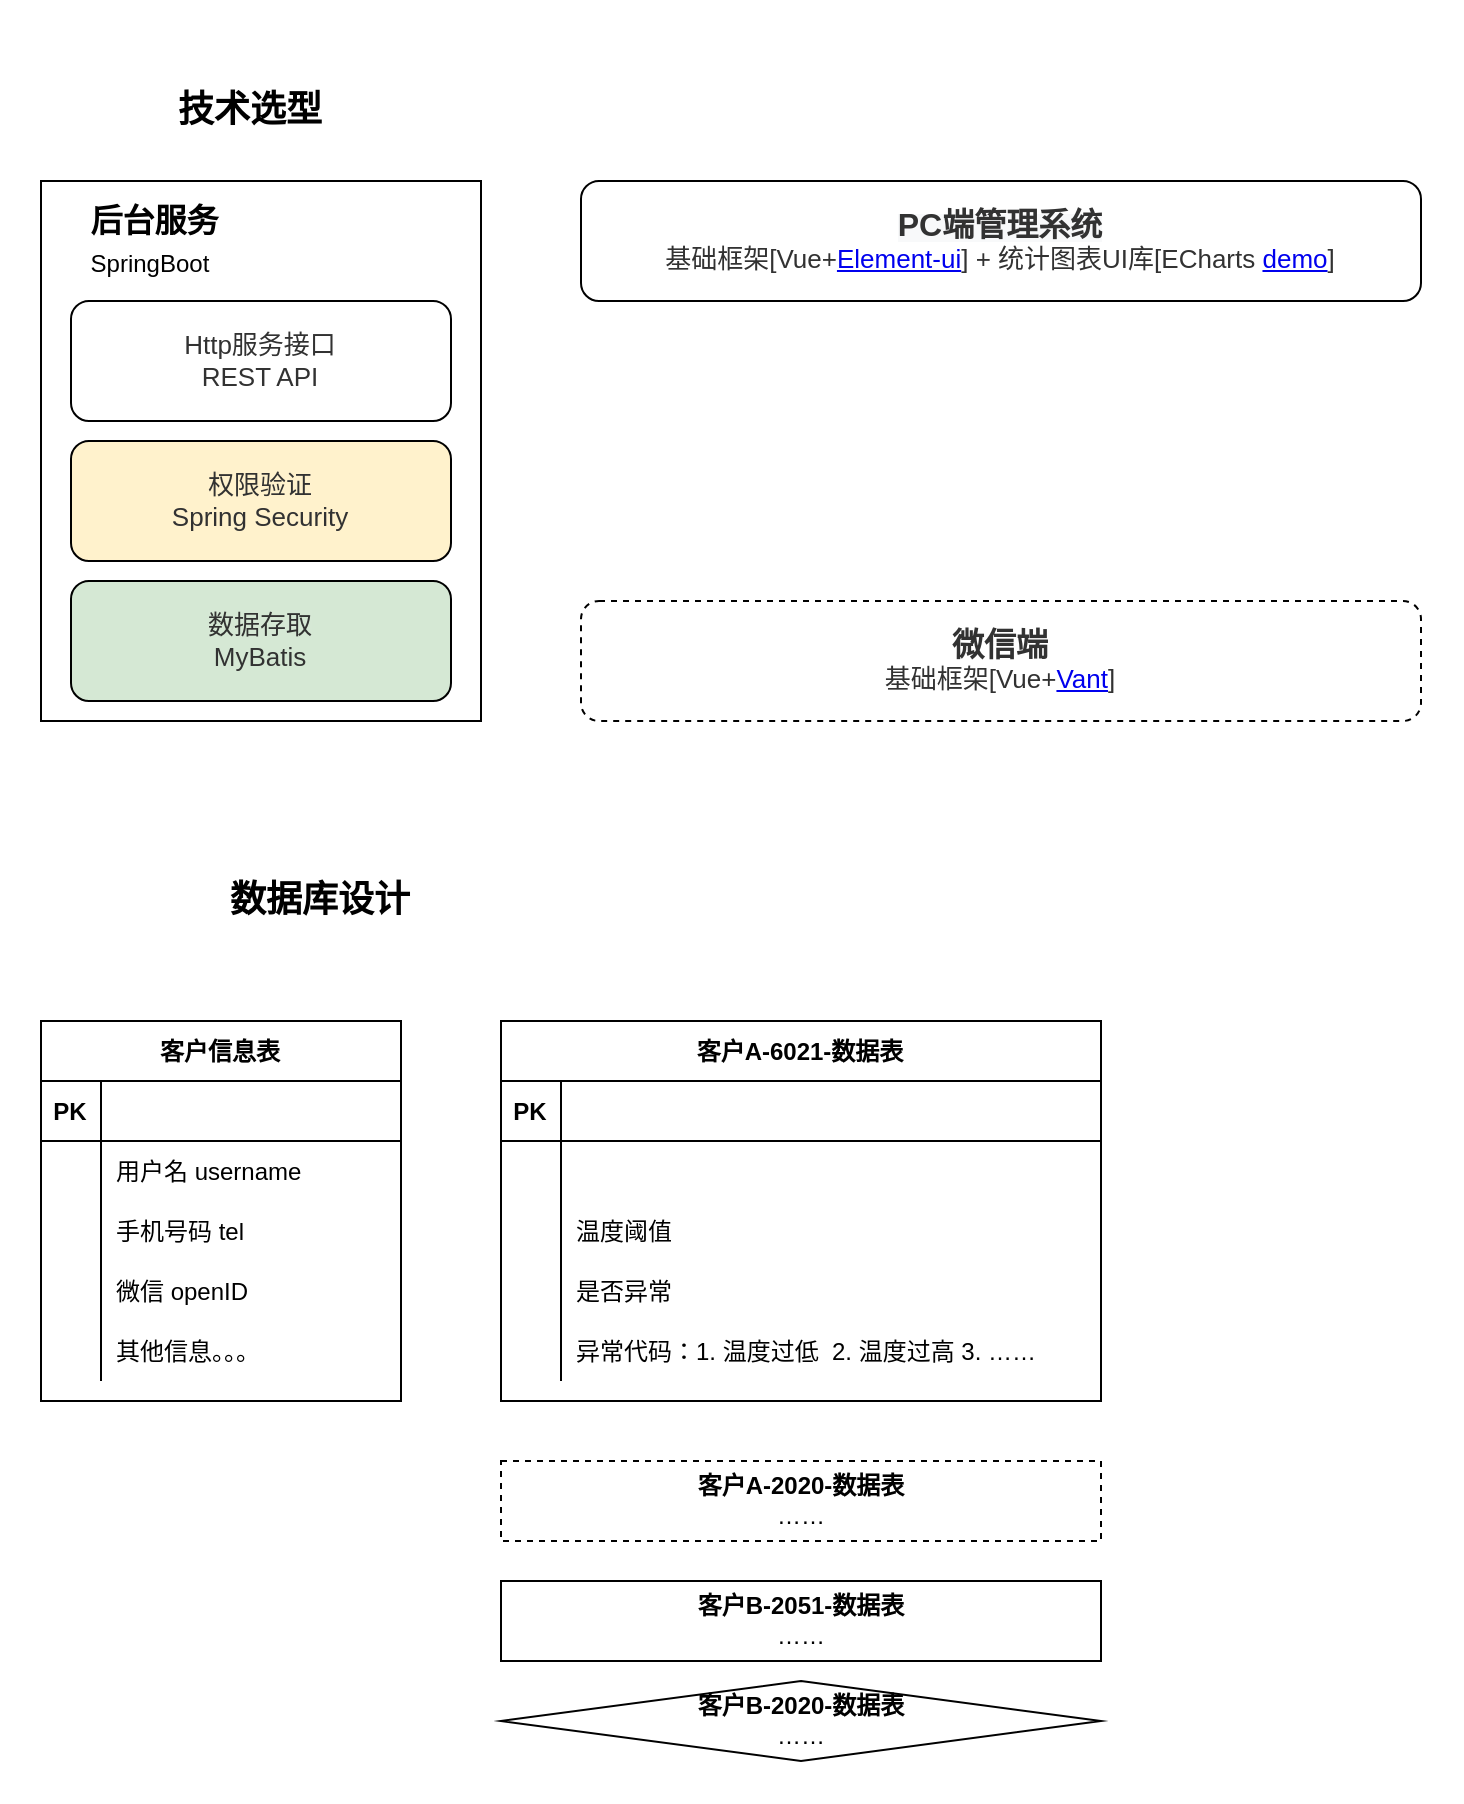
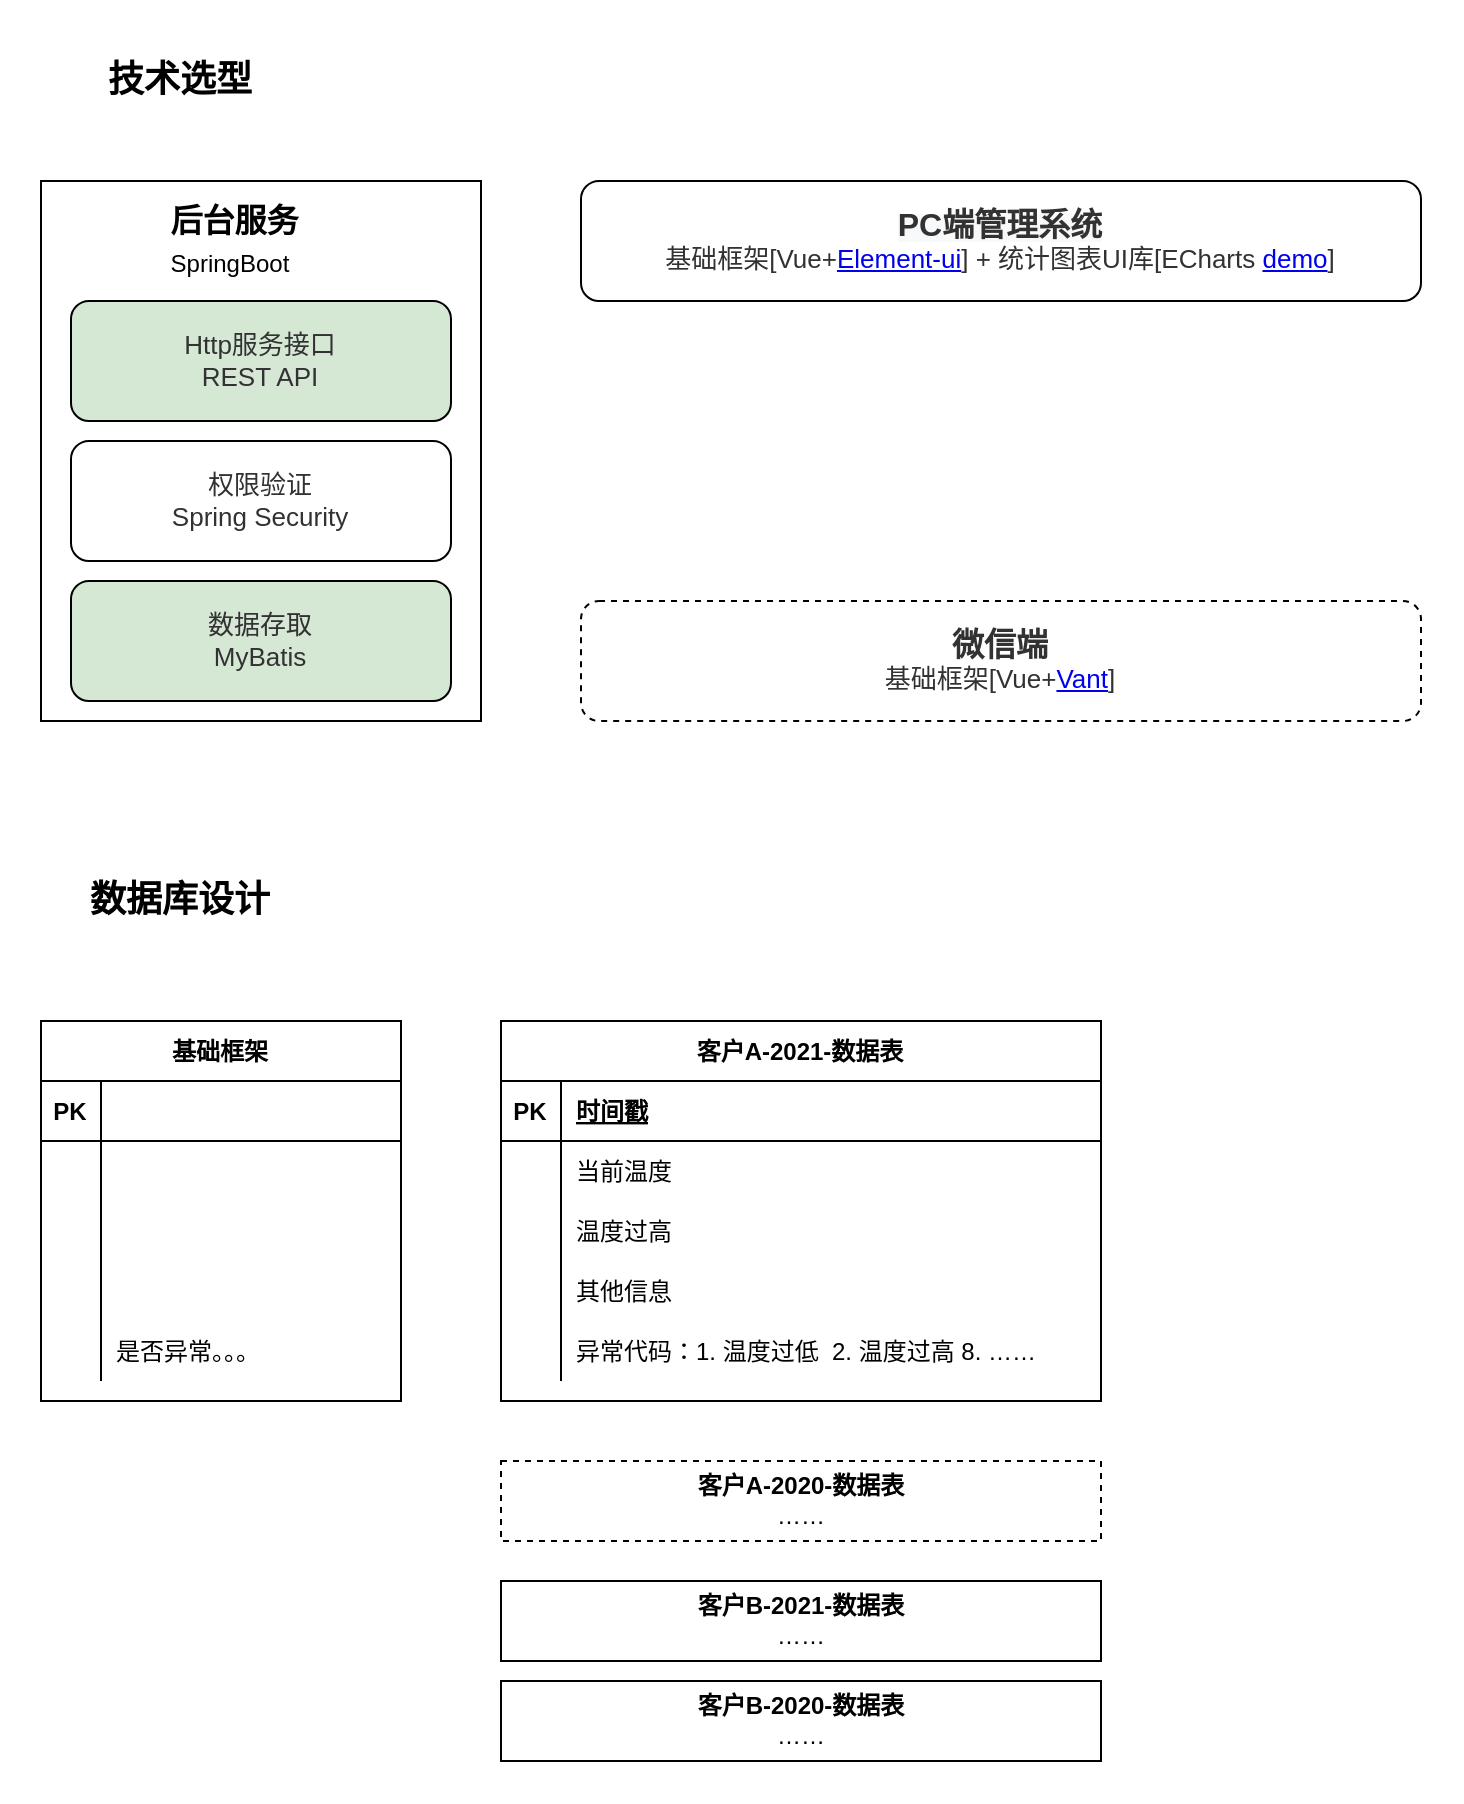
node "技术选型": moved (251, 111) -> (181, 81)
node "后台服务 SpringBoot": moved (151, 241) -> (231, 241)
node "Http服务接口 REST API": fillcolor #ffffff -> #d5e8d4
node "权限验证 Spring Security": fillcolor #fff2cc -> #ffffff
node "数据库设计": moved (321, 901) -> (181, 901)
node "客户信息表": label "客户信息表" -> "基础框架"
node "客户A-6021-数据表": label "客户A-6021-数据表" -> "客户A-2021-数据表"
node "时间戳": added
node "用户名 username": removed
node "当前温度": added
node "手机号码 tel": removed
node "温度阈值": label "温度阈值" -> "温度过高"
node "微信 openID": removed
node "是否异常": label "是否异常" -> "其他信息"
node "其他信息。。。": label "其他信息。。。" -> "是否异常。。。"
node "异常代码：1. 温度过低 2. 温度过高 3. ……": label "异常代码：1. 温度过低 2. 温度过高 3. ……" -> "异常代码：1. 温度过低 2. 温度过高 8. ……"
node "客户B-2051-数据表 ……": label "客户B-2051-数据表 ……" -> "客户B-2021-数据表 ……"
node "客户B-2020-数据表 ……": shape diamond -> rectangle
